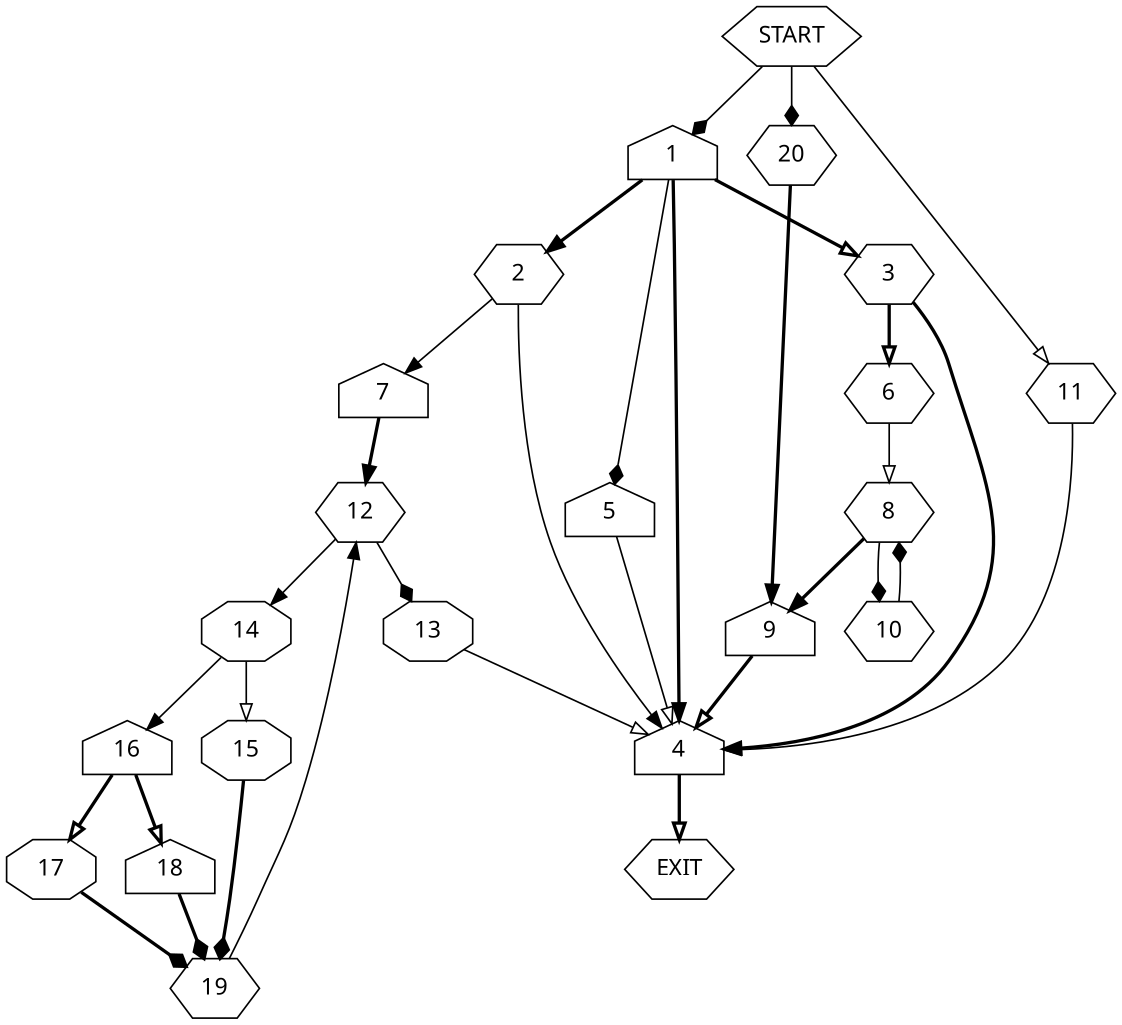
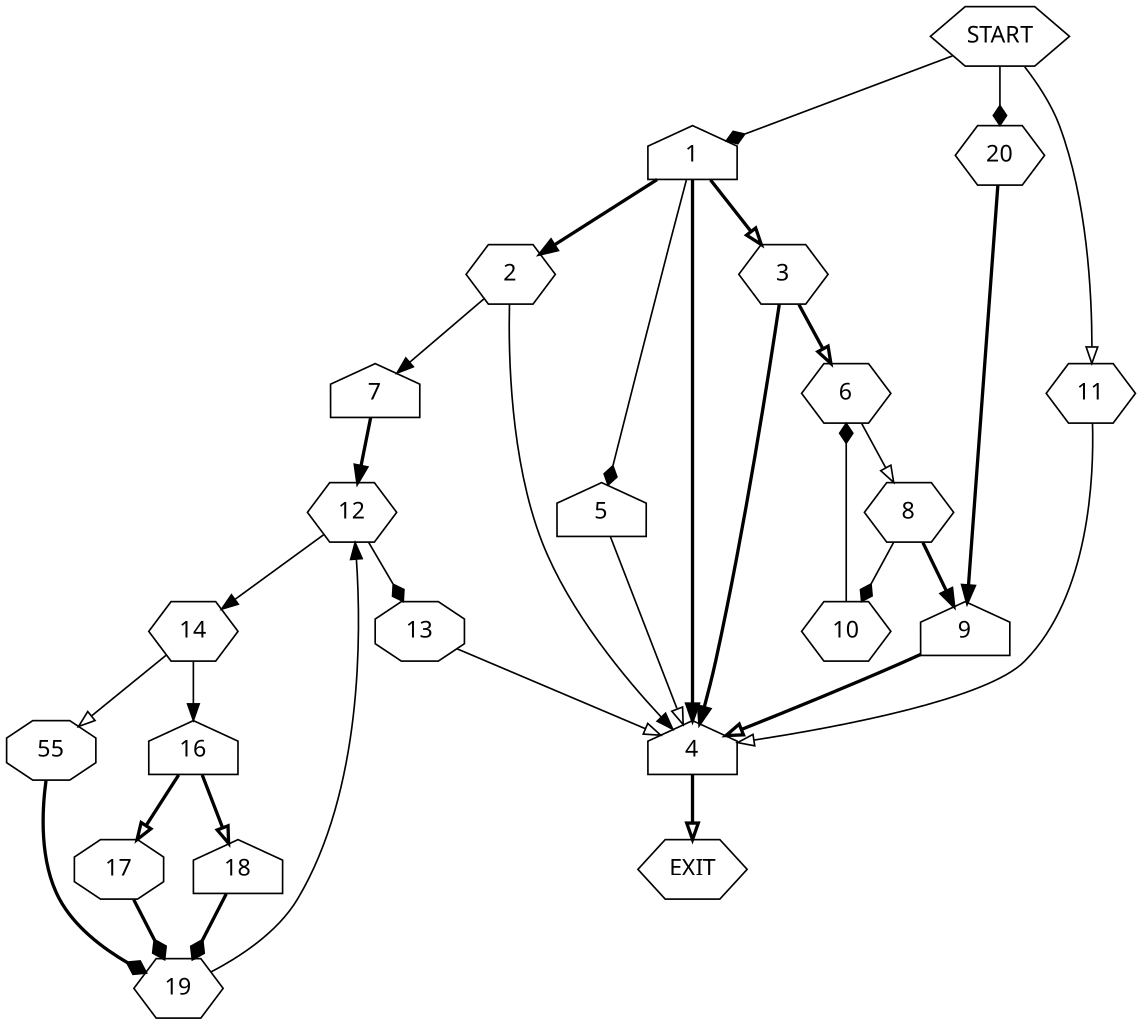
edge "10" -> "8": now "10" -> "6"
node "14": shape octagon -> hexagon
node "15": label "15" -> "55"
